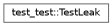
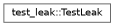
node "test_test::TestLeak": label "test_test::TestLeak" -> "test_leak::TestLeak"
